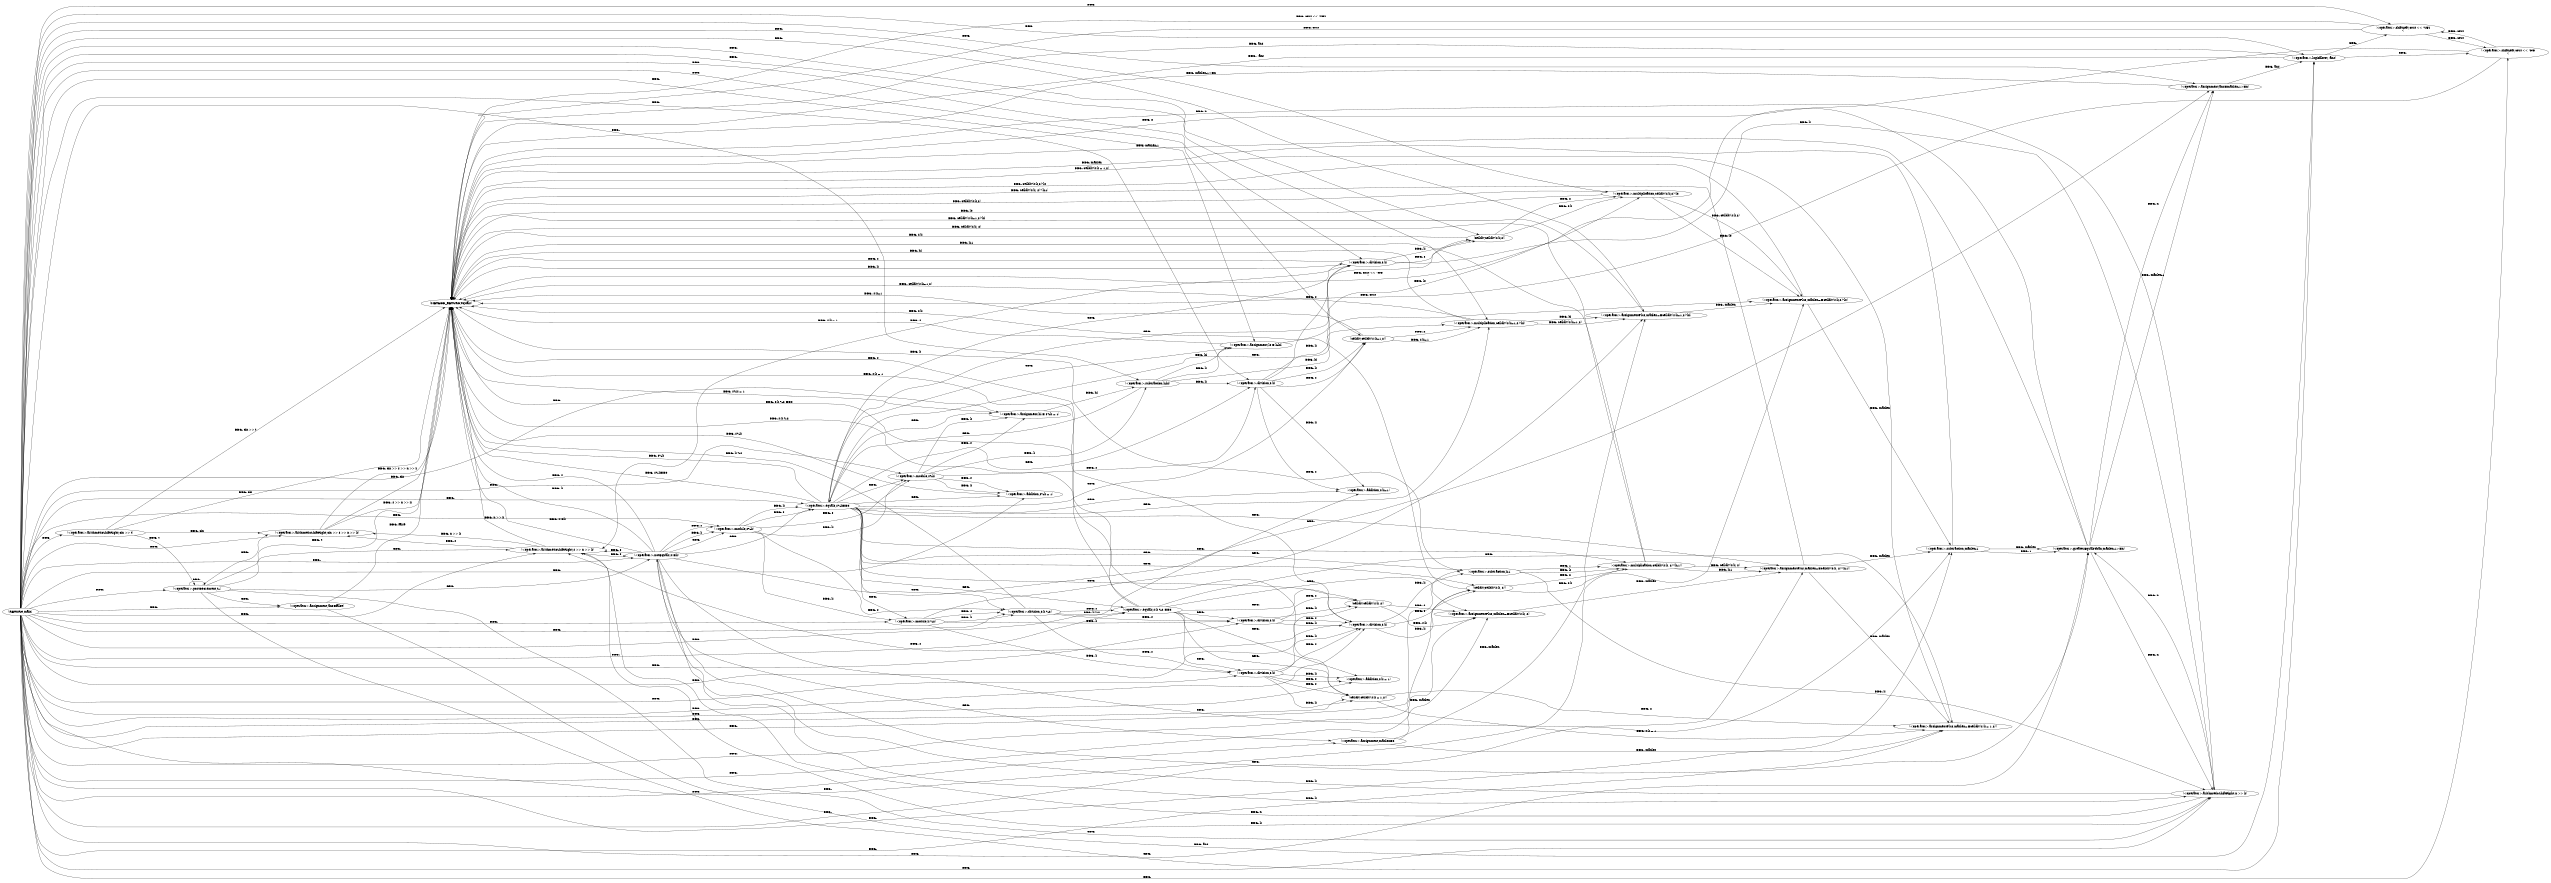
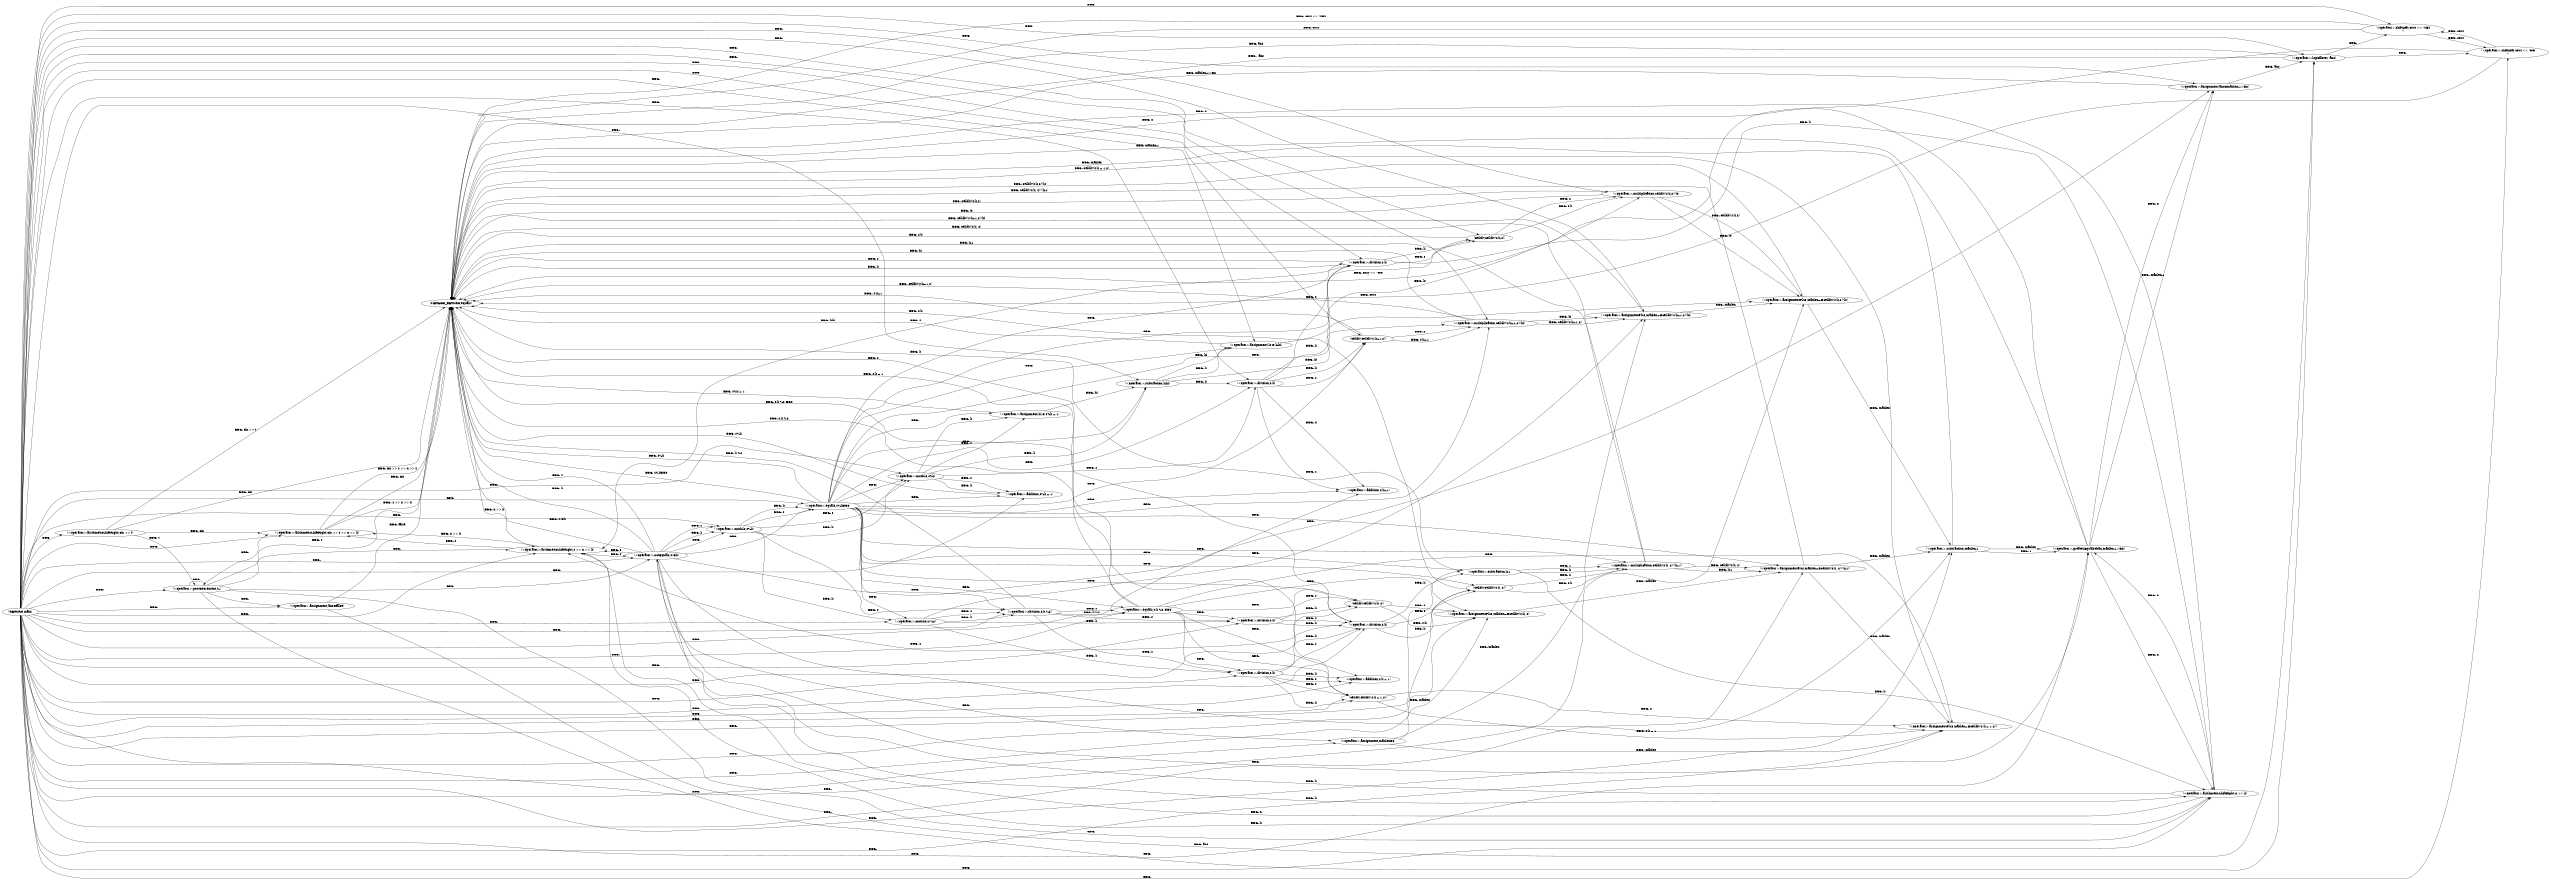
edge "(<operator>.assignment,lo = k-hi)" -> "(METHOD_RETURN,equals)": label "DDG: s/k + 1" -> "DDG: k-hi"
edge "(<operator>.subtraction,k-hi)" -> "(<operator>.equals,s%k==0)": reversed
edge "(<operator>.arithmeticShiftRight,s >> n >> k)" -> "(METHOD_RETURN,equals)": reversed
edge "(RETURN,main)" -> "(<operator>.assignment,hi = s%k + 1)": removed, label "DDG:"
edge "(RETURN,main)" -> "(<operator>.equals,s%k==0)": label "DDG: " -> "CDG: "
